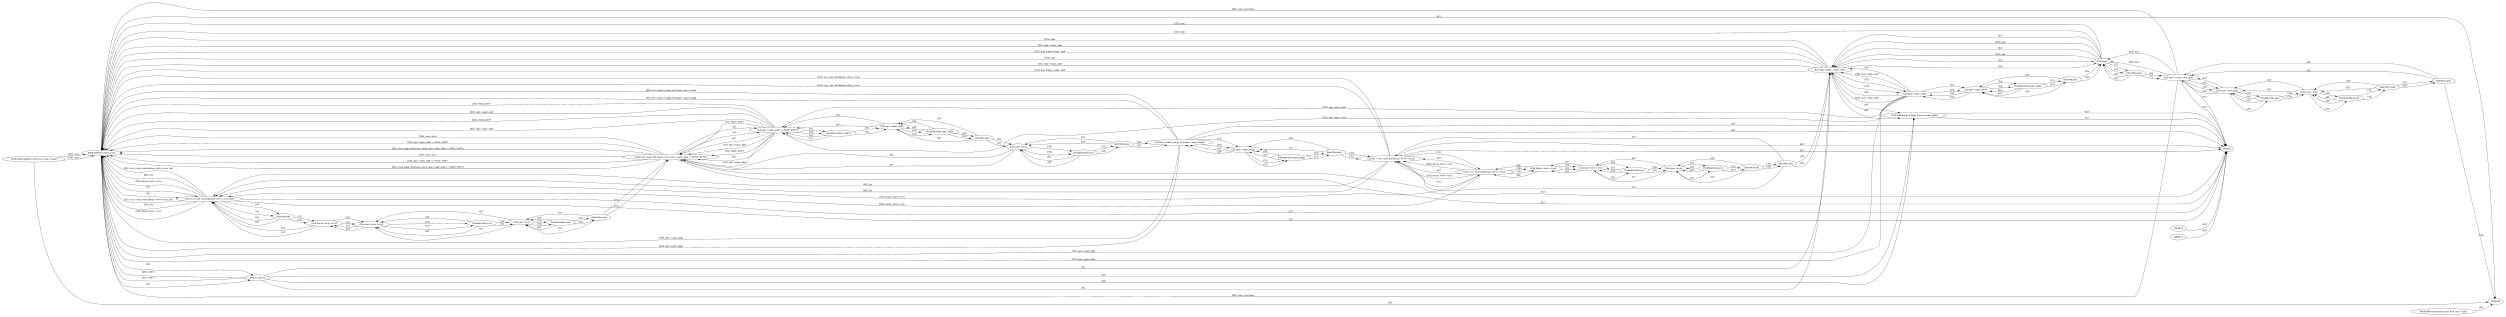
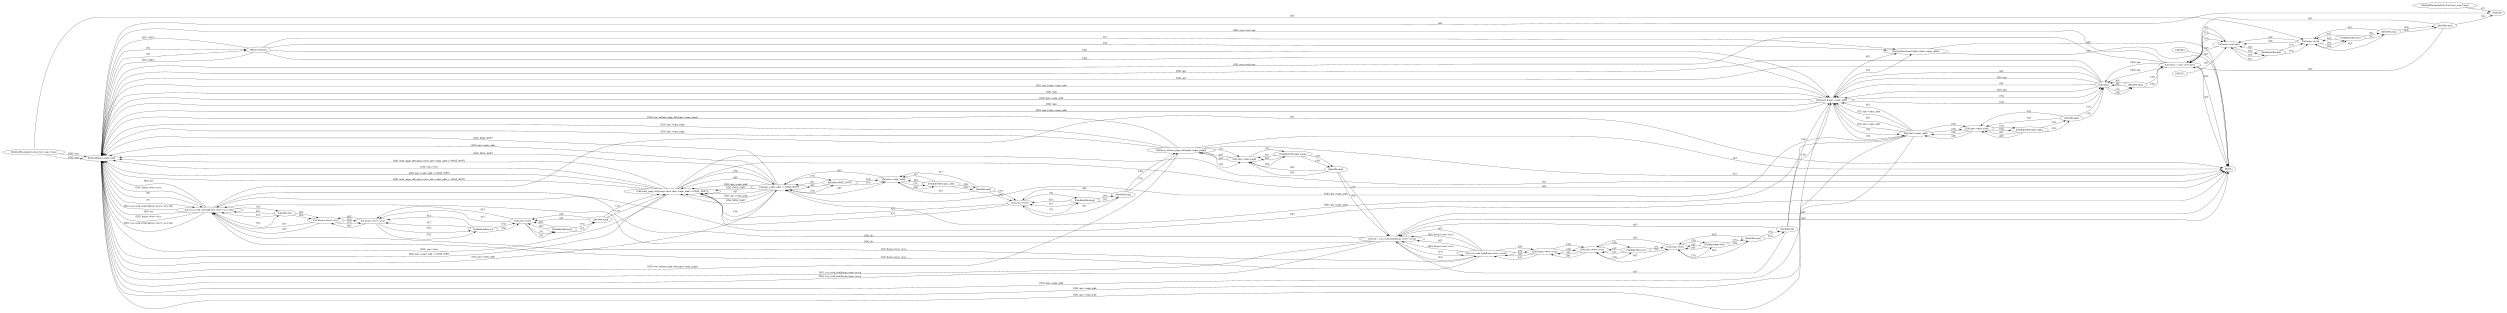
edge "1000111" -> "(Block,)": now "1000111" -> "(Call,vcpu->arch.apic)"
node "(Return,return;)": label "(Return,return;)" -> "(Return,release;)"
edge "(MethodParameterIn,struct kvm_vcpu *vcpu)" -> "1000100": now "(MethodParameterIn,struct kvm_vcpu *vcpu)" -> "(Call,vcpu->arch)"
